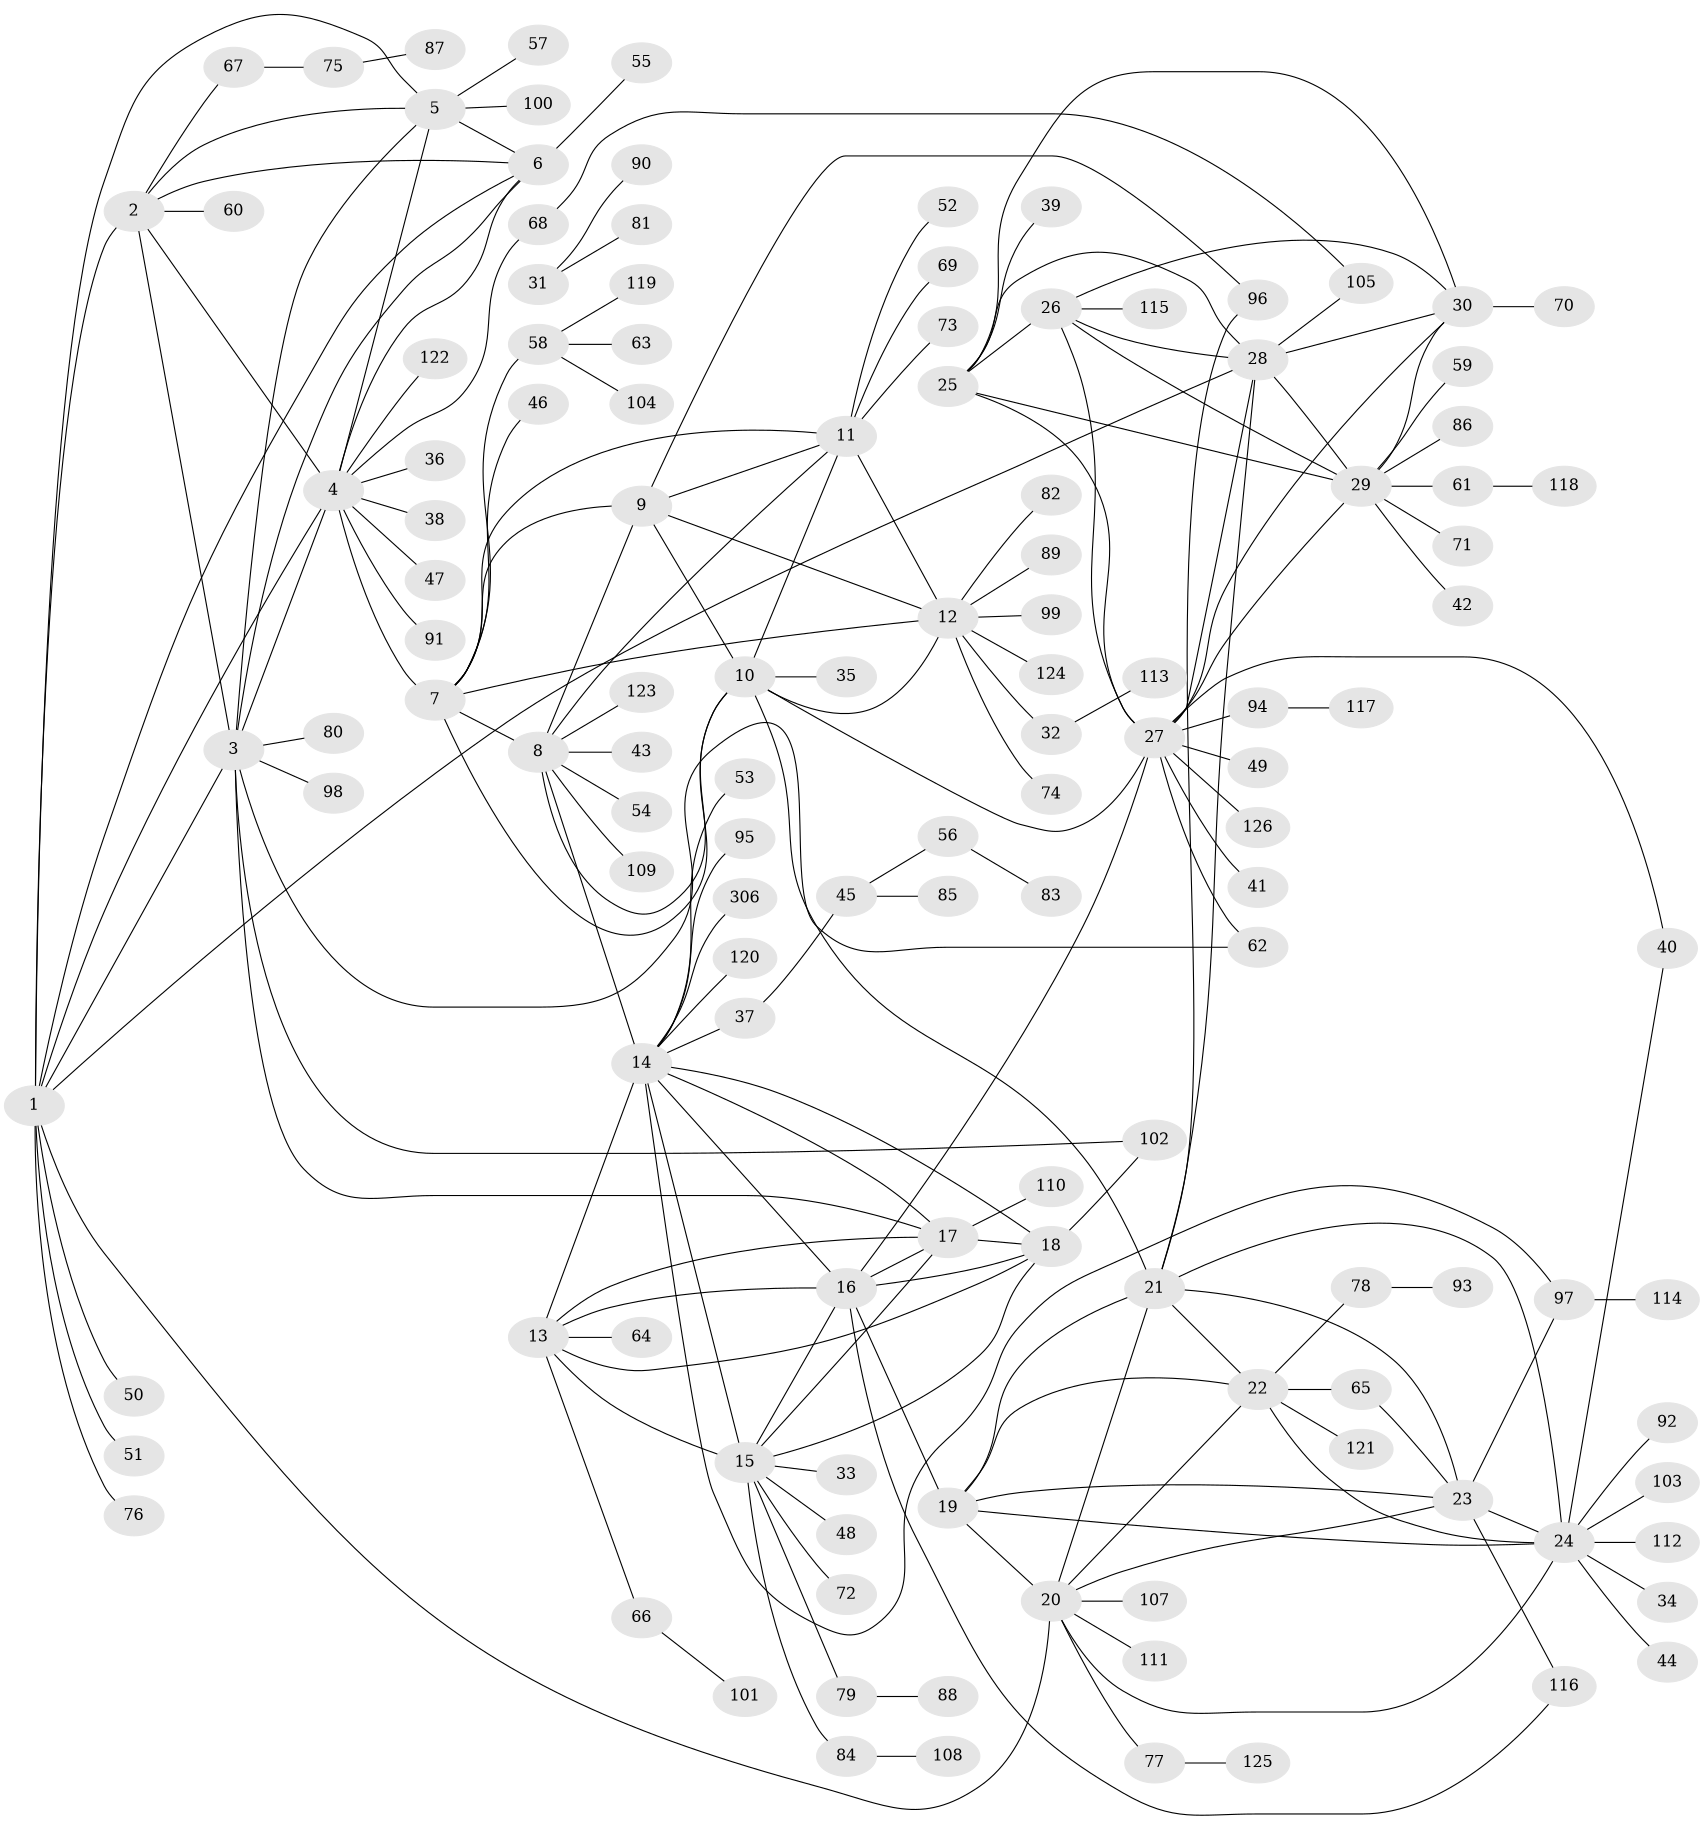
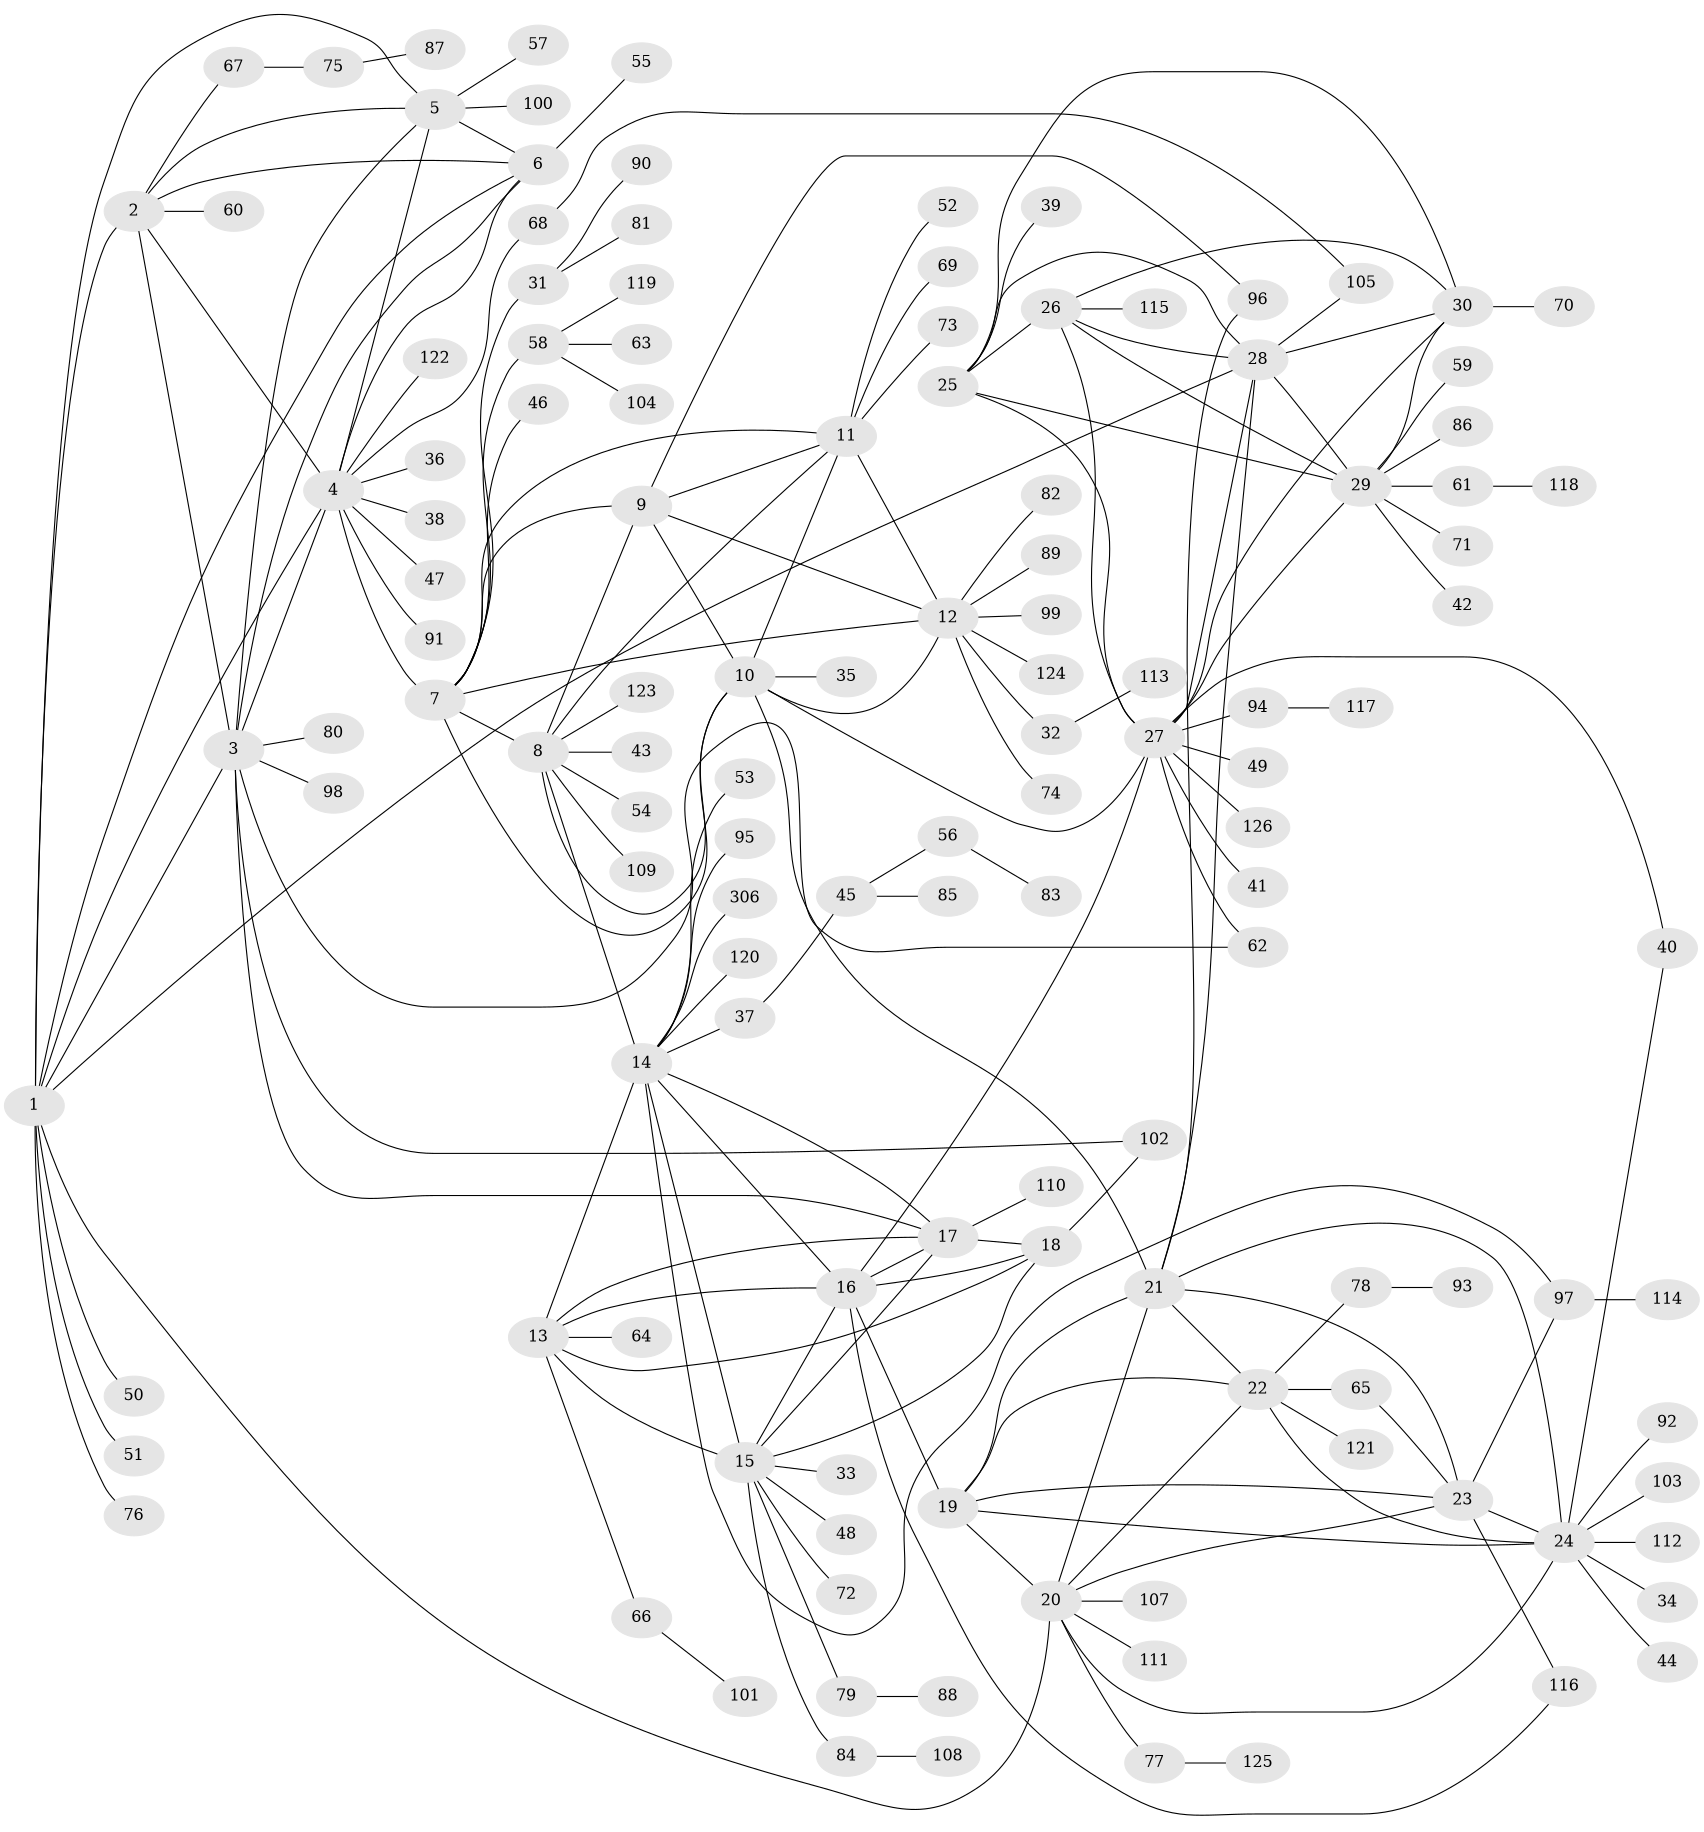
edge "31" -- "7": added
edge "14" -- "18": removed
